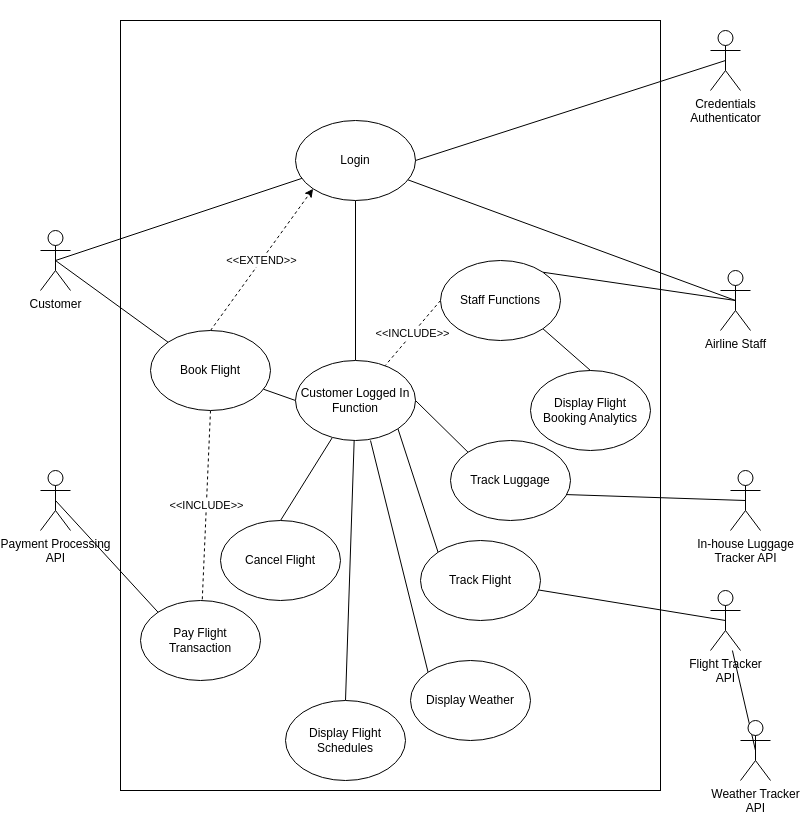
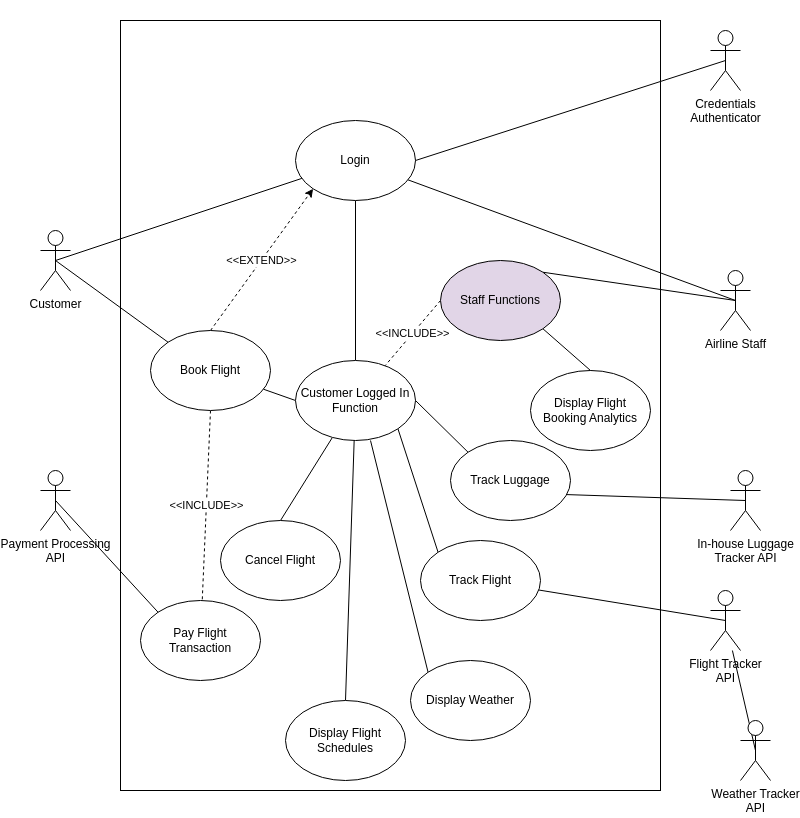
node "Staff Functions": fillcolor #ffffff -> #e1d5e7
